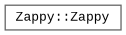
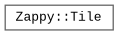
node "Zappy::Zappy": label "Zappy::Zappy" -> "Zappy::Tile"
